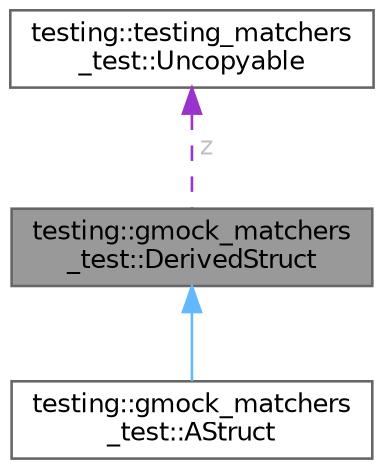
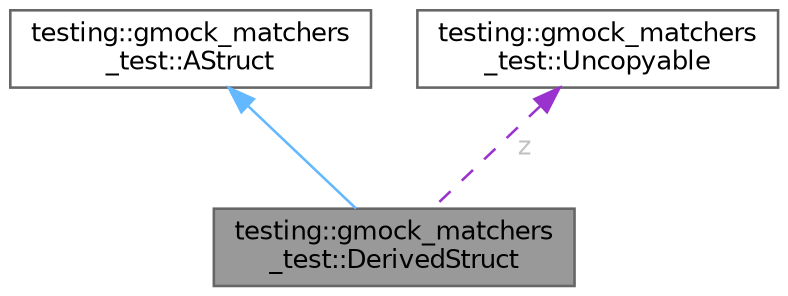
node "testing::testing_matchers _test::Uncopyable": label "testing::testing_matchers _test::Uncopyable" -> "testing::gmock_matchers _test::Uncopyable"
edge "testing::gmock_matchers _test::AStruct" -> "testing::gmock_matchers _test::DerivedStruct": reversed
